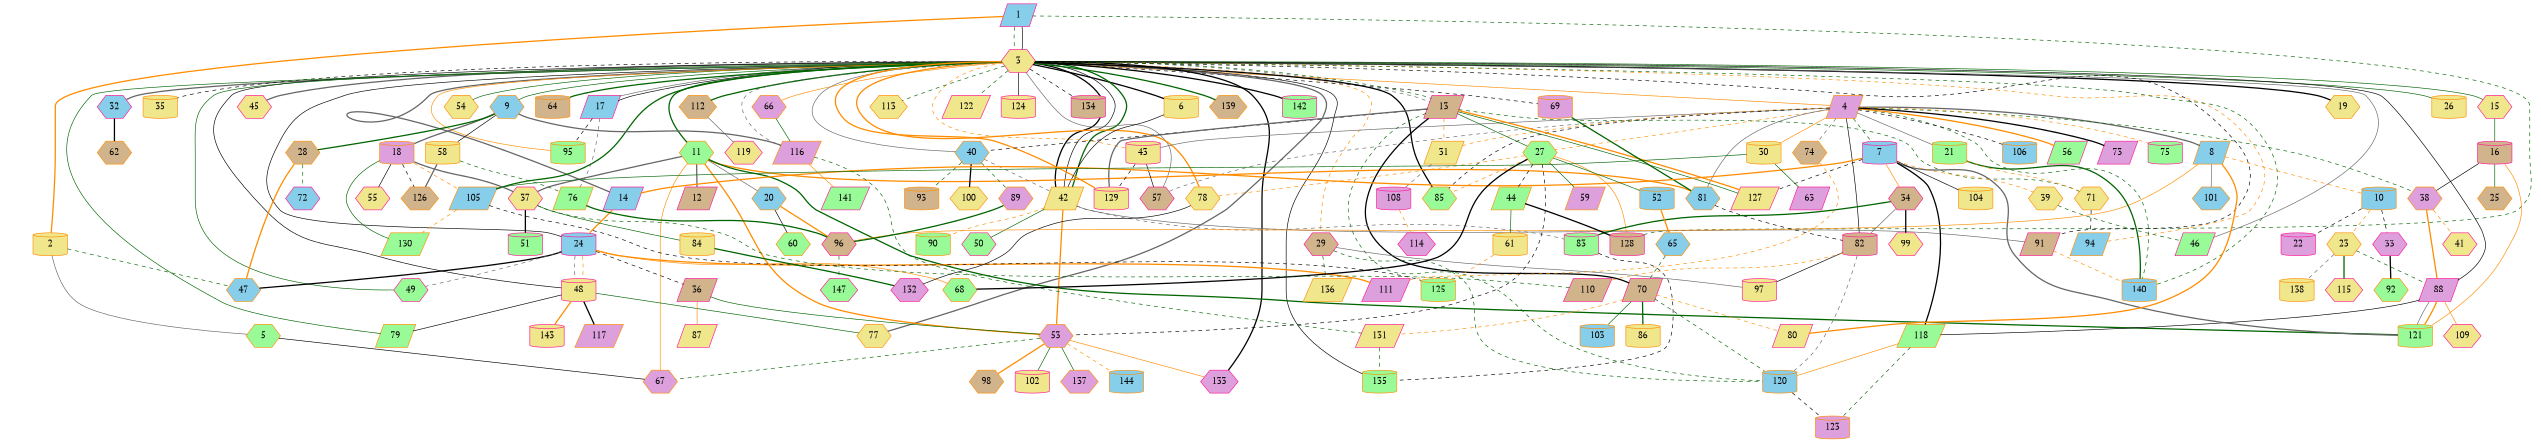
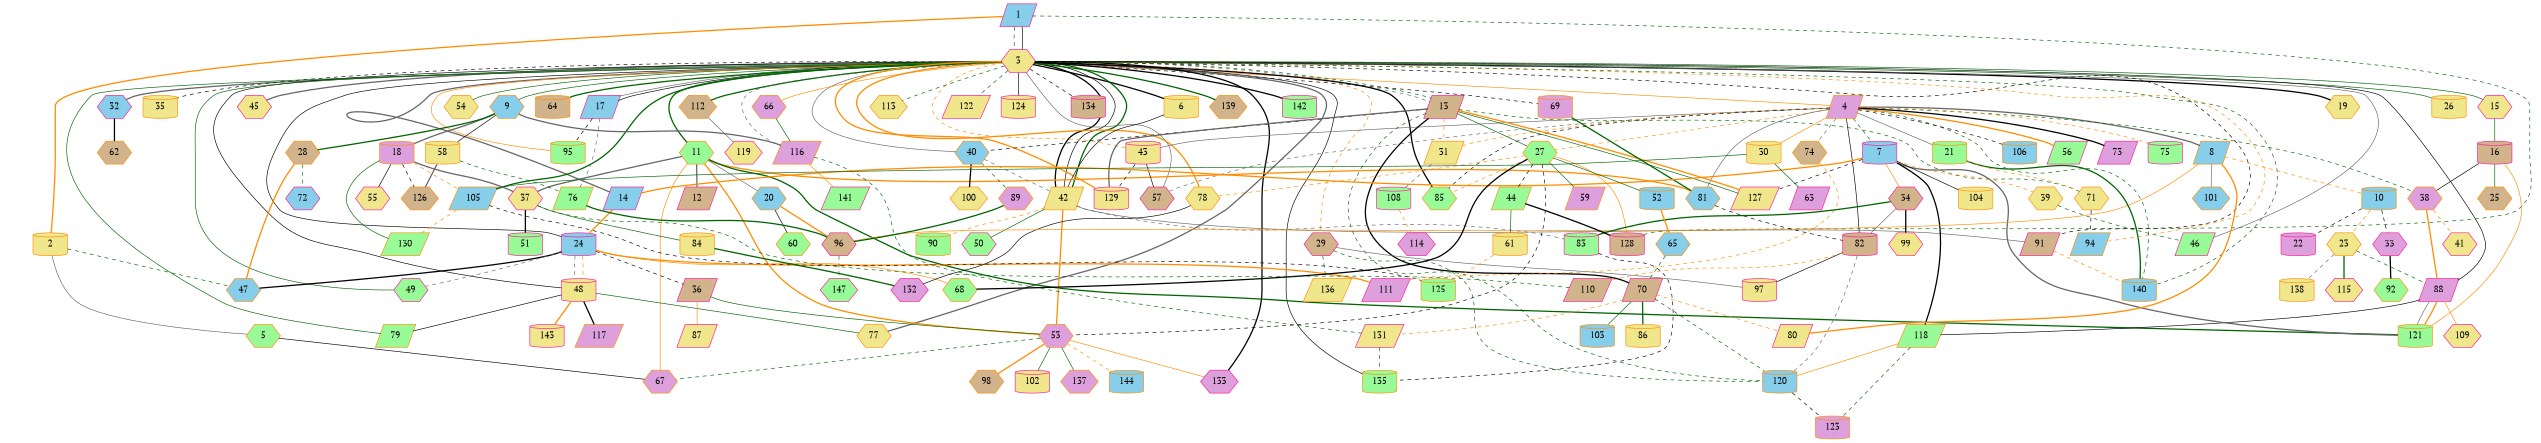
node "93": removed
node "108": fillcolor plum -> palegreen
